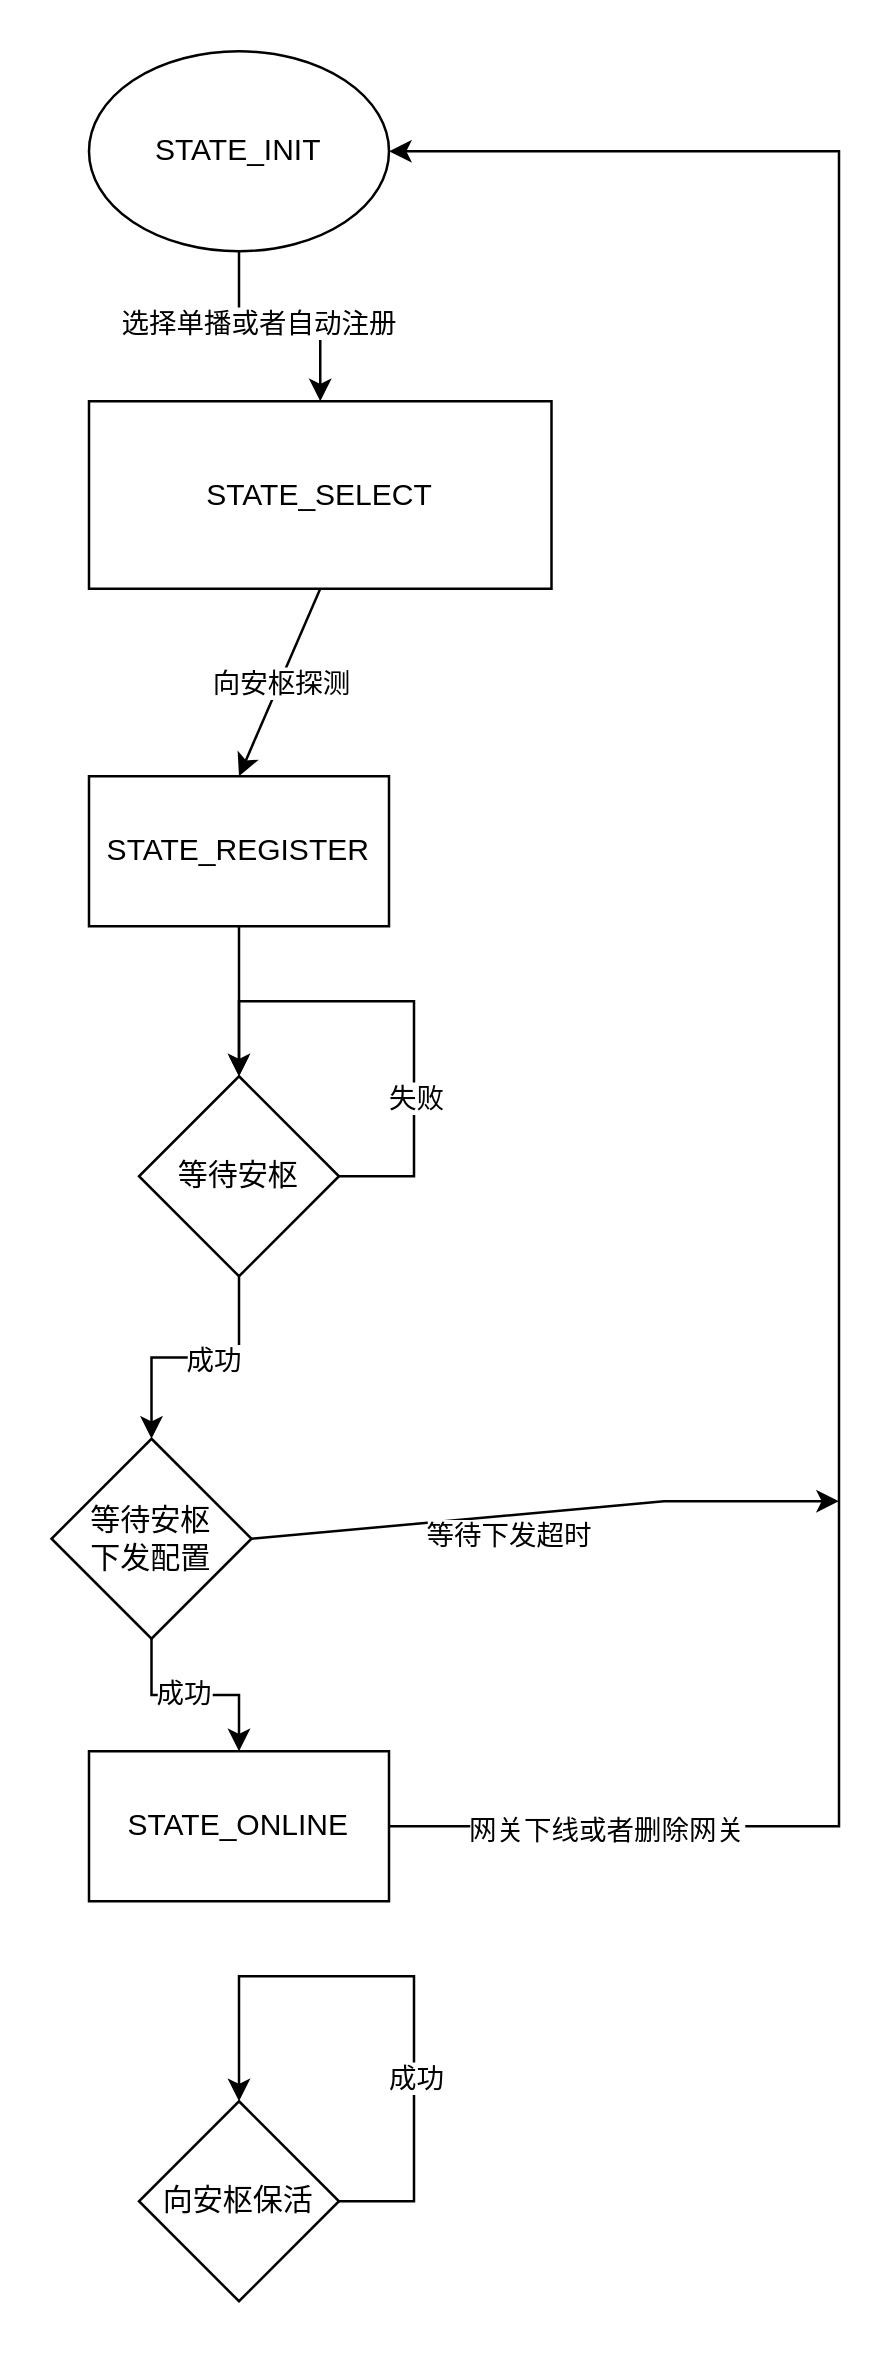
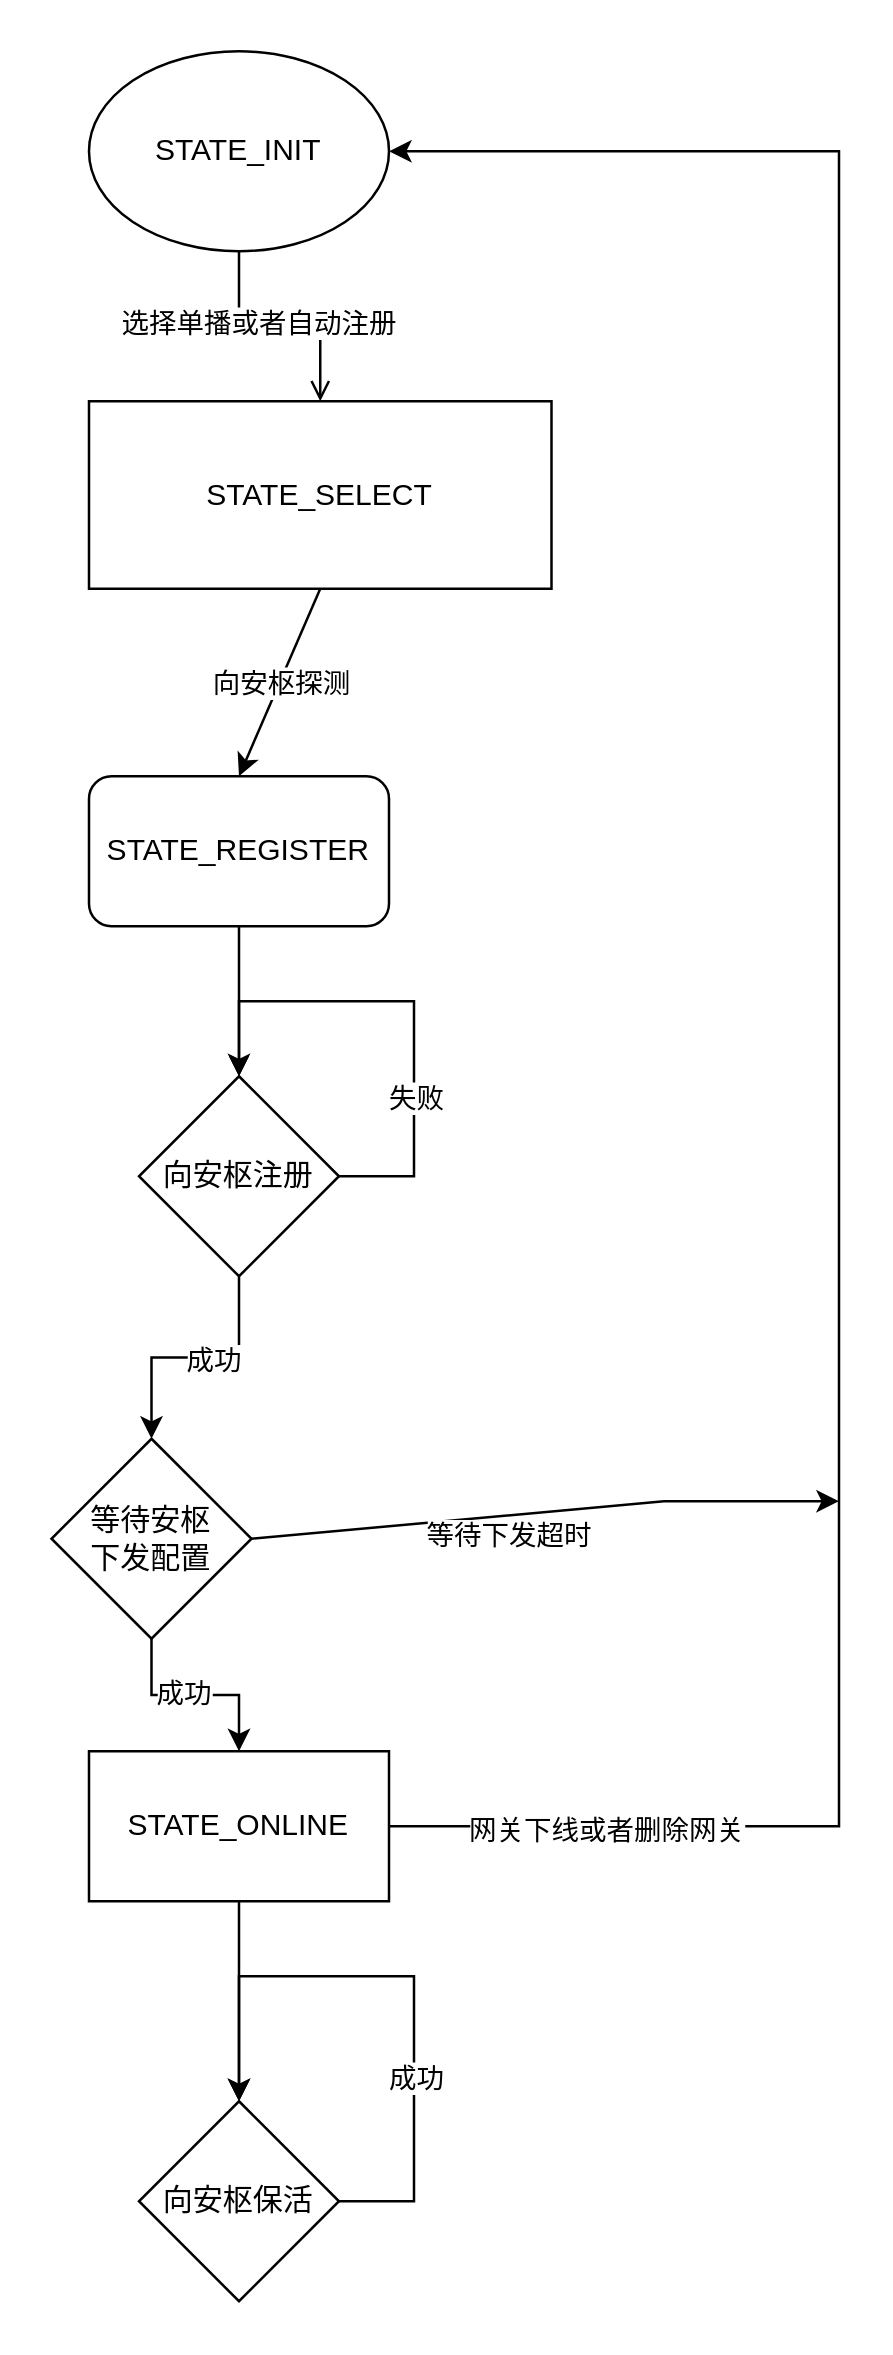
edge "STATE_INIT" -> "STATE_SELECT": arrowhead classic -> open
node "STATE_REGISTER": shape rectangle -> rounded rectangle
node "等待安枢": label "等待安枢" -> "向安枢注册"
edge "STATE_ONLINE" -> "向安枢保活": added
